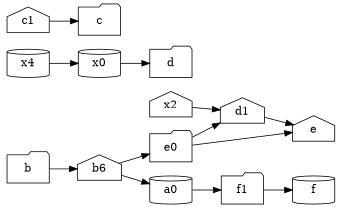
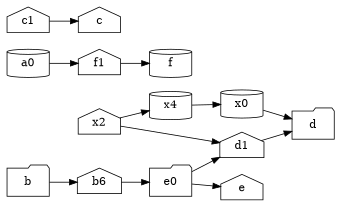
node "c": shape folder -> house
edge "x2" -> "x4": added
edge "d1" -> "e": now "d1" -> "d"
edge "b6" -> "a0": removed
node "f1": shape folder -> house
